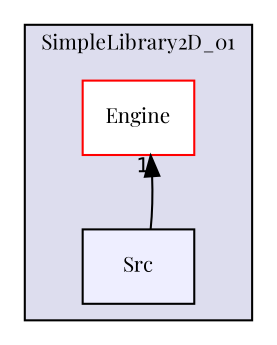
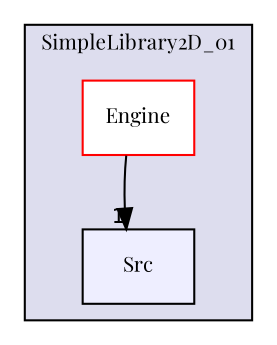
edge "Src" -> "Engine": reversed
